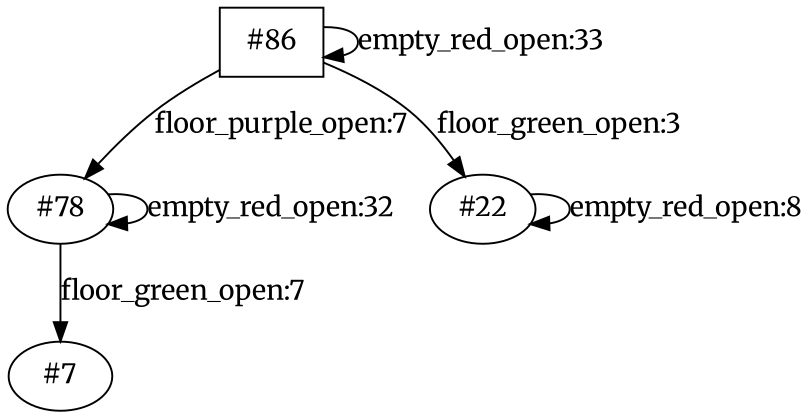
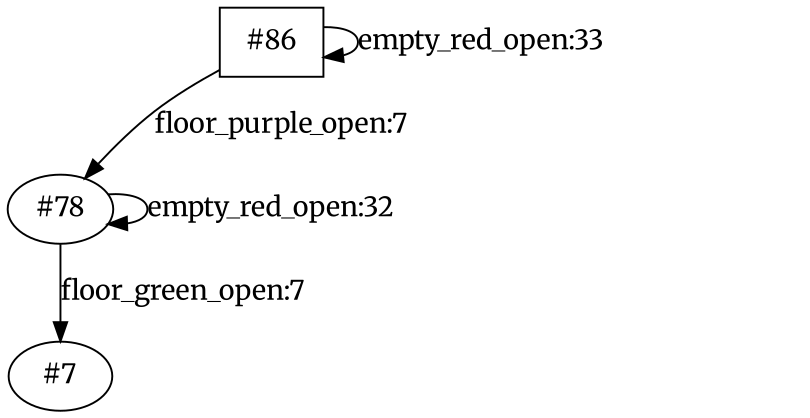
node "#22": removed
